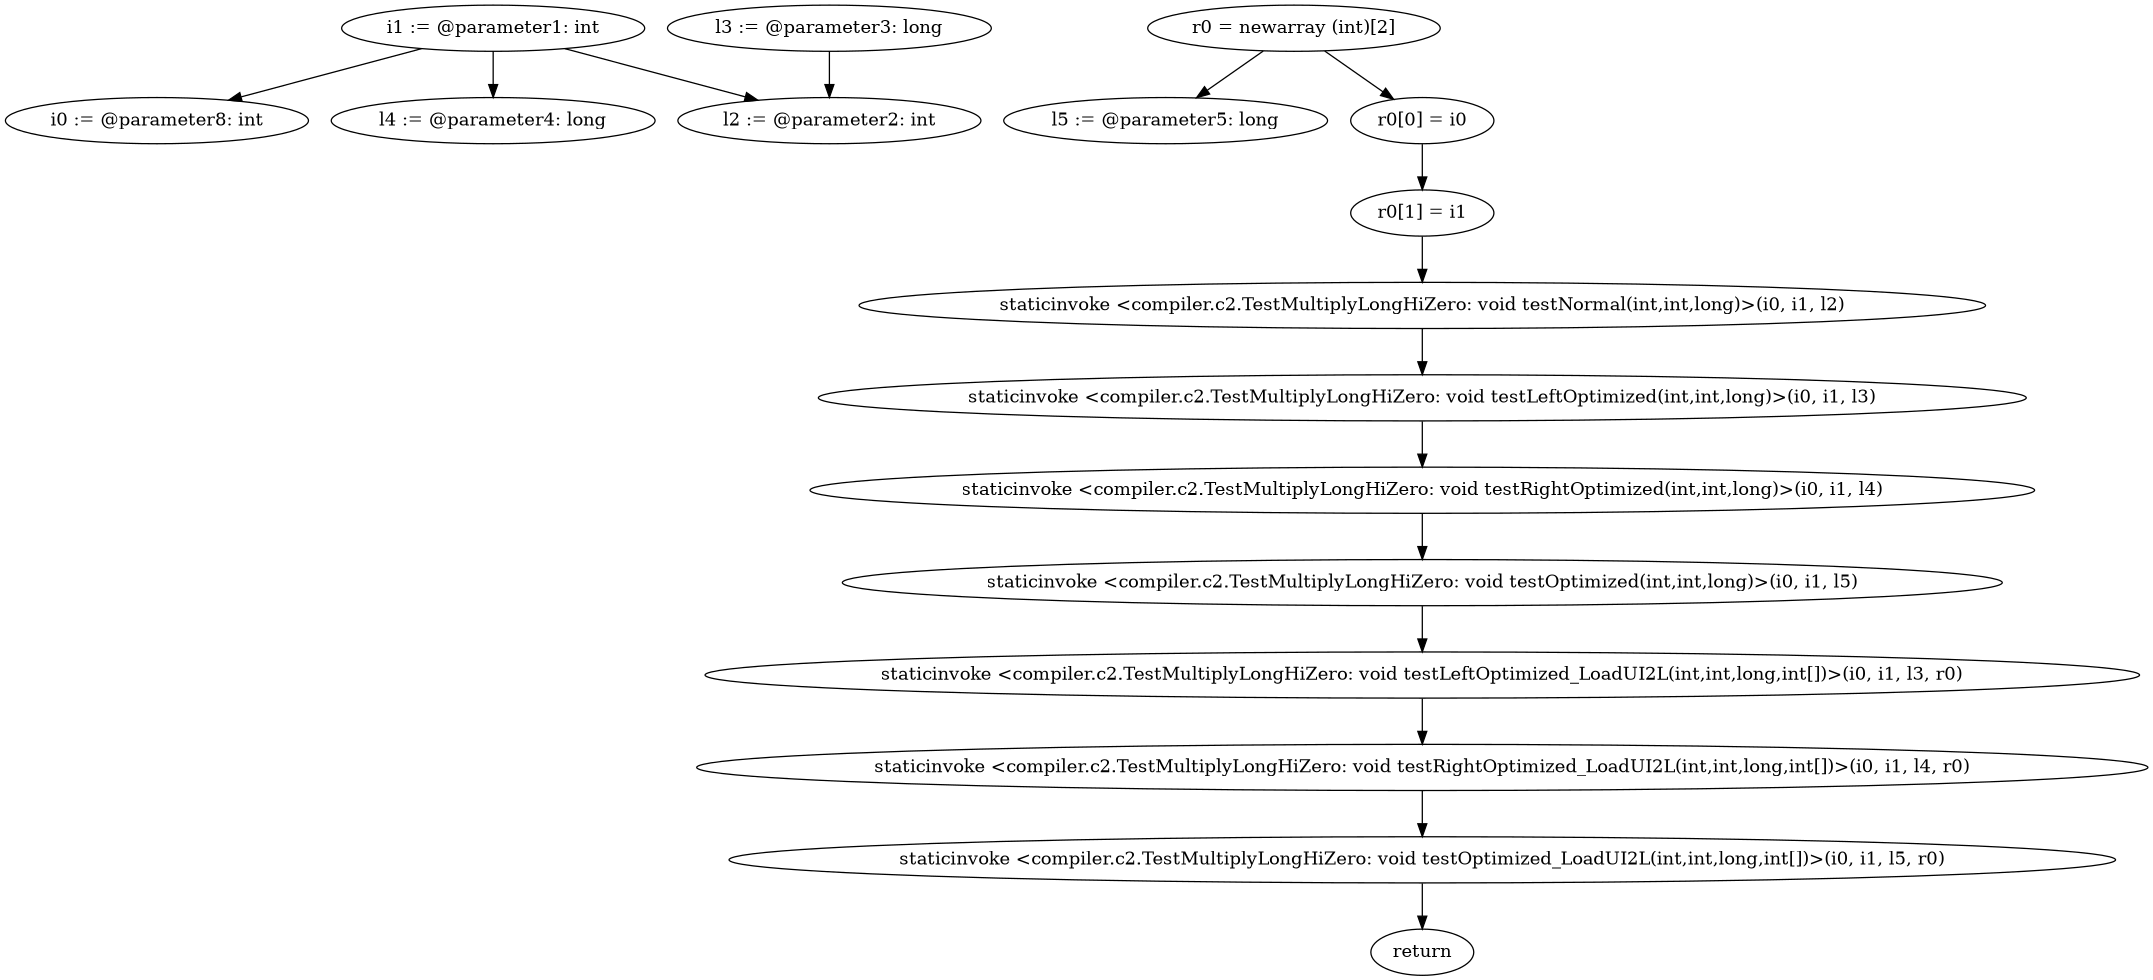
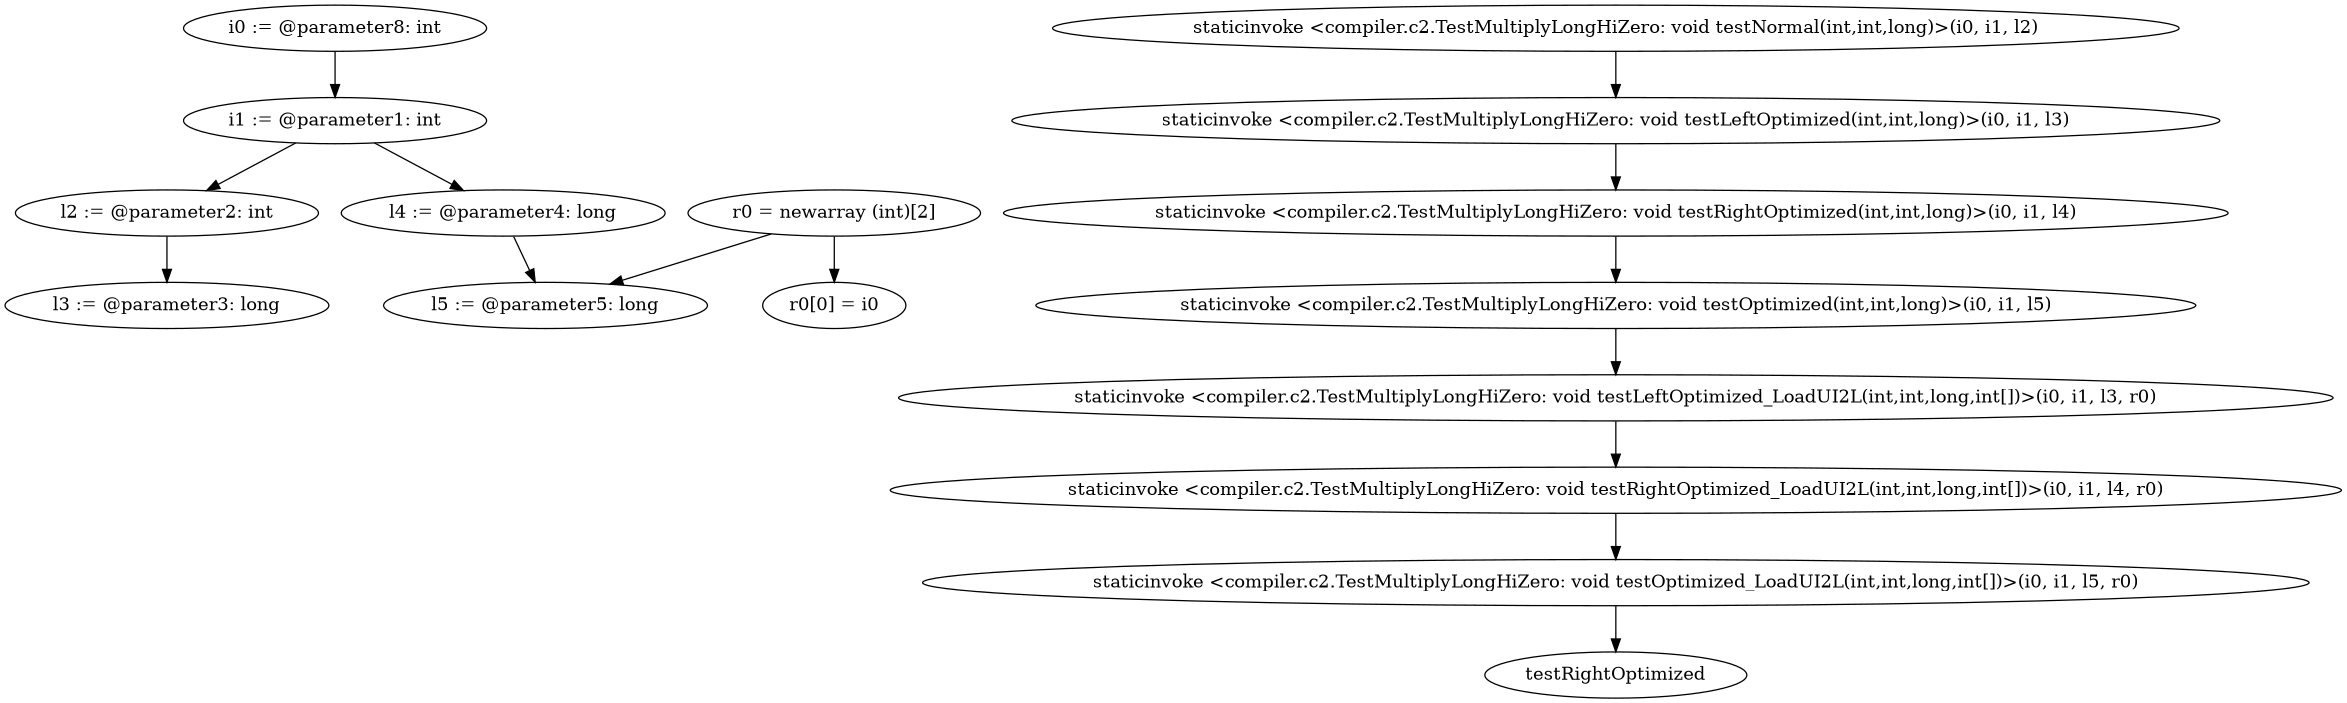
edge "l3 := @parameter3: long" -> "l2 := @parameter2: int": reversed
edge "i1 := @parameter1: int" -> "i0 := @parameter8: int": reversed
node "r0[1] = i1": removed
edge "l4 := @parameter4: long" -> "l5 := @parameter5: long": added
node "return": label "return" -> "testRightOptimized"
